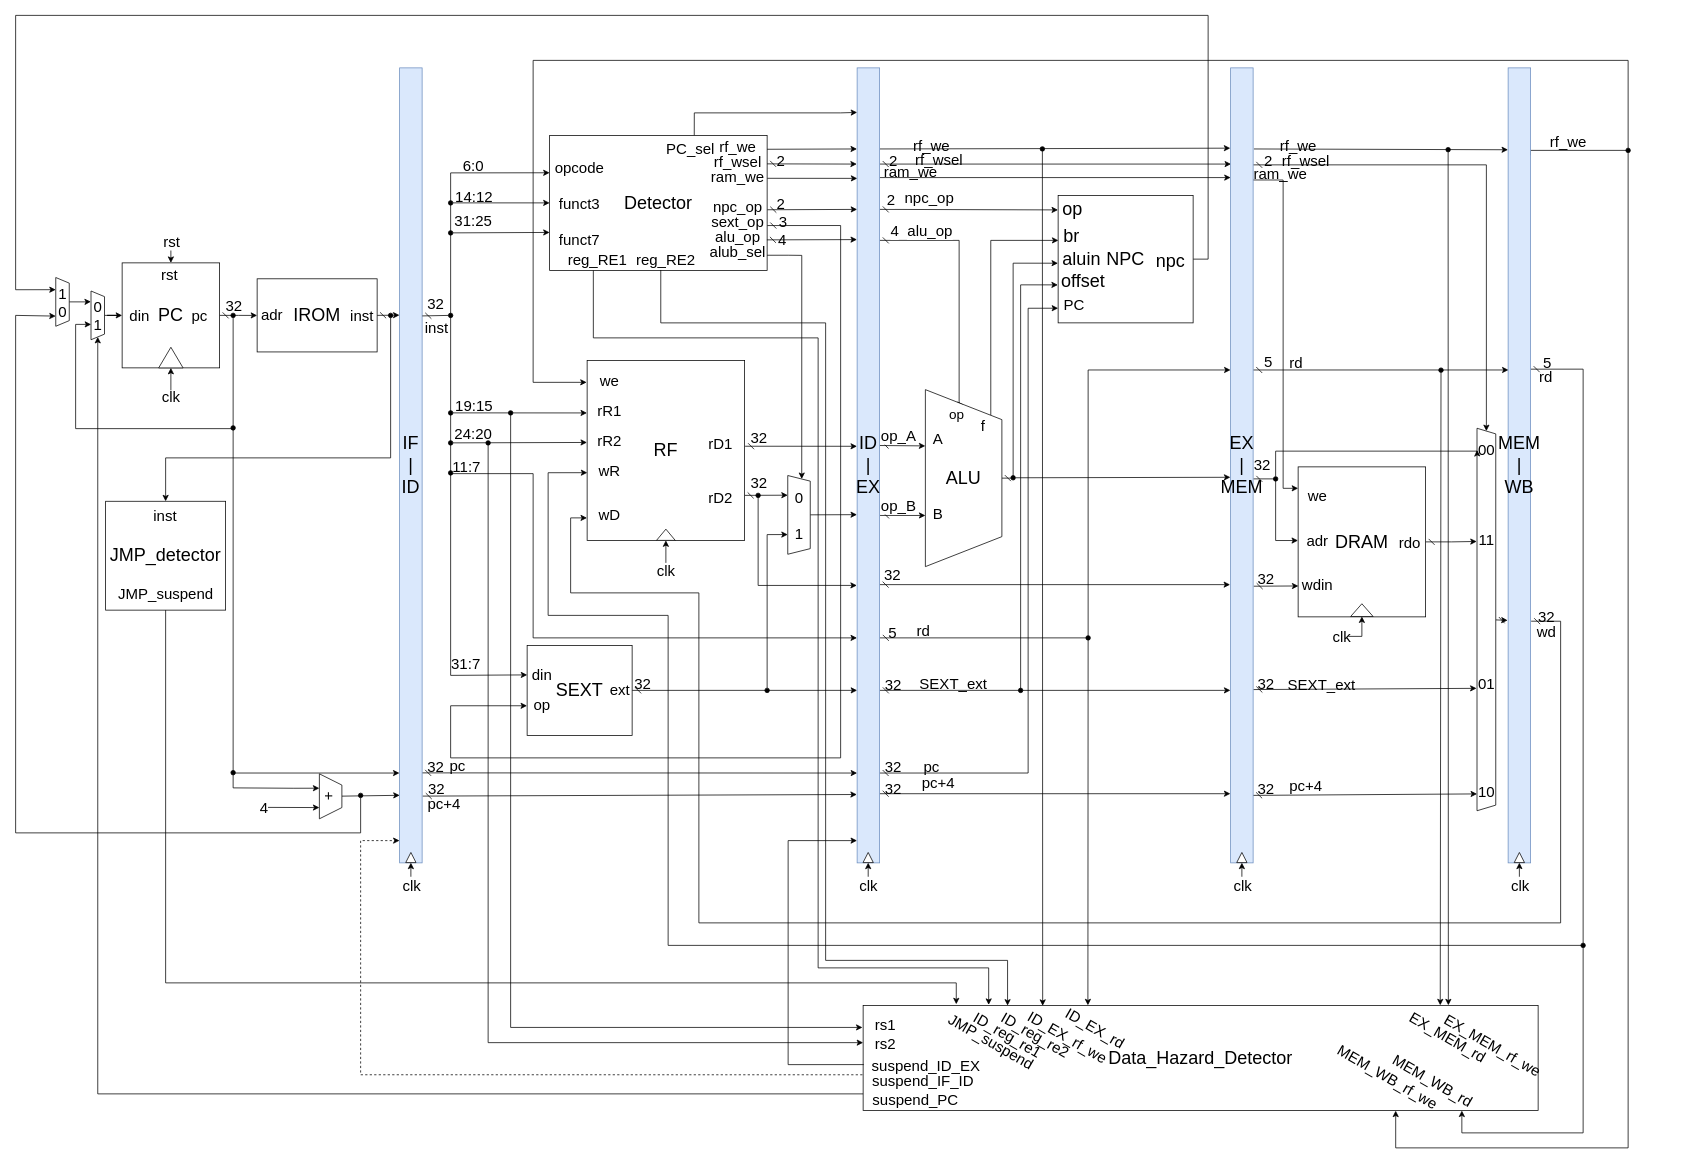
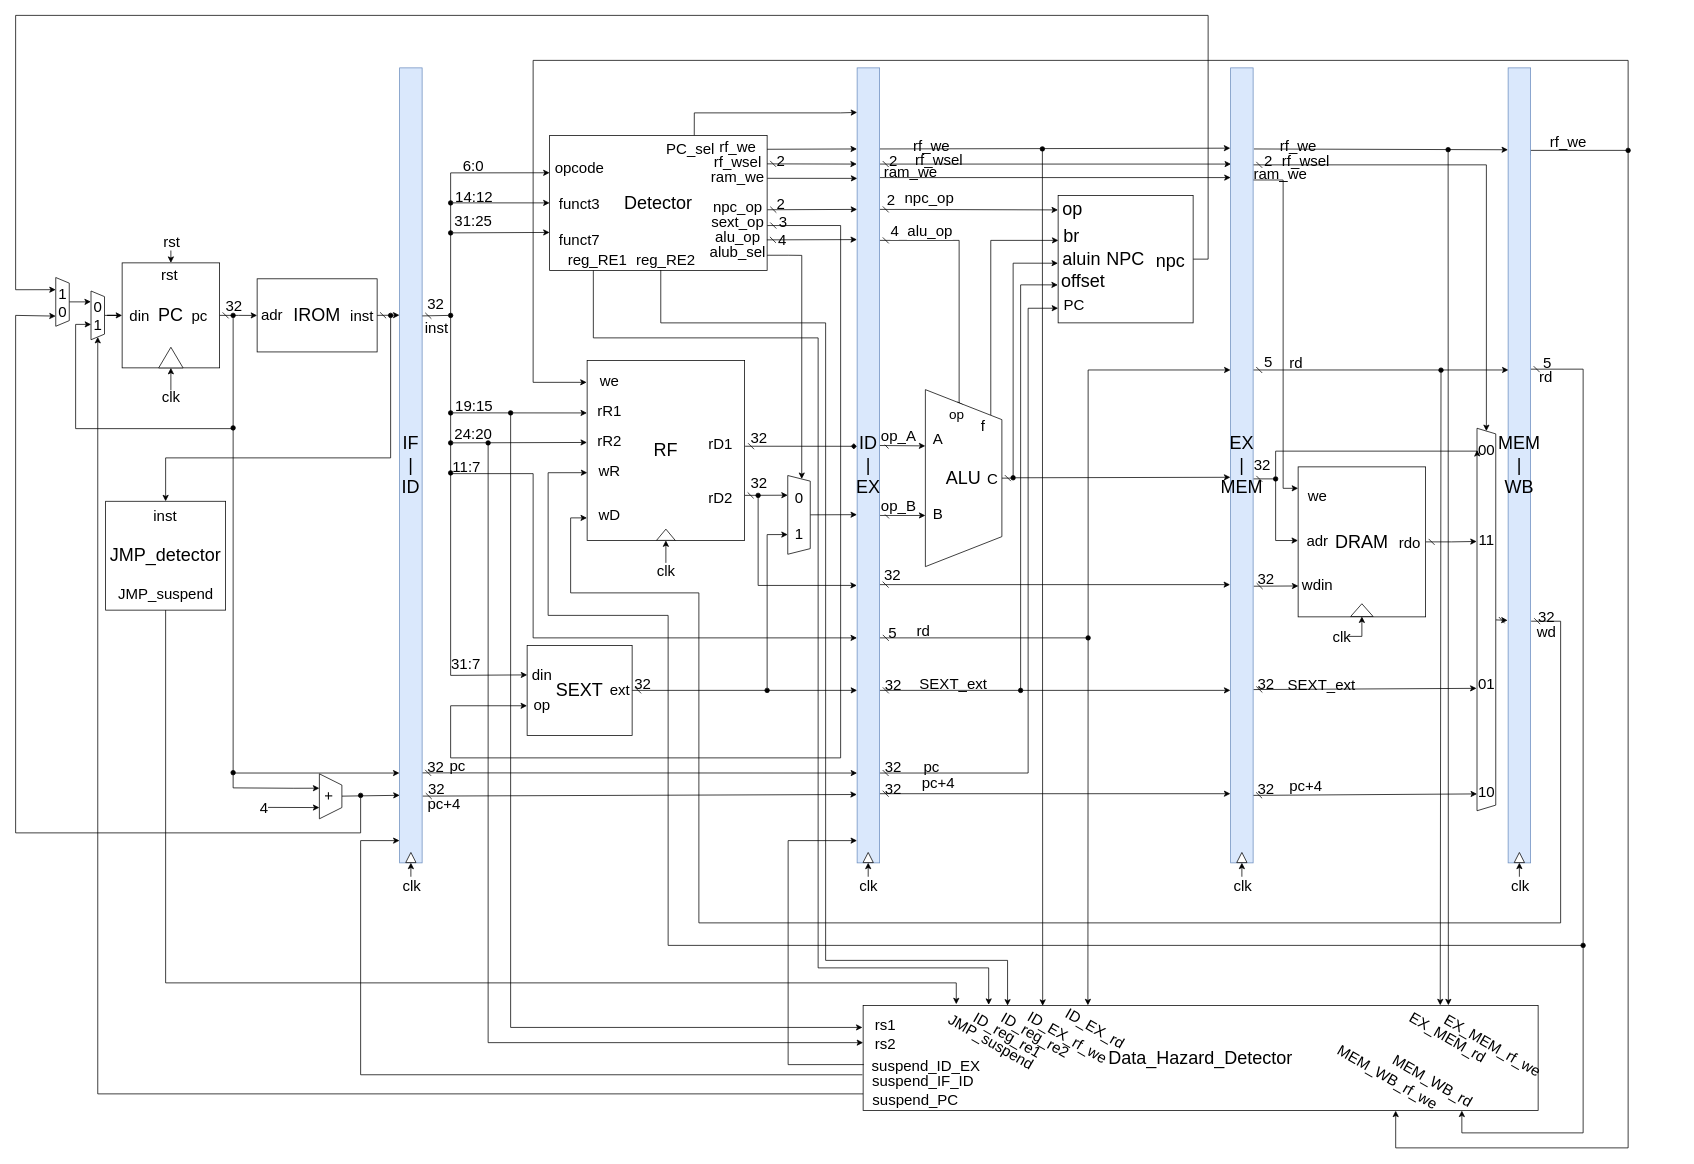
edge "RF" -- "ID | EX": arrowhead classic -> diamond
node "C": added
edge "Data_Hazard_Detector" -> "IF | ID": style dashed -> solid
